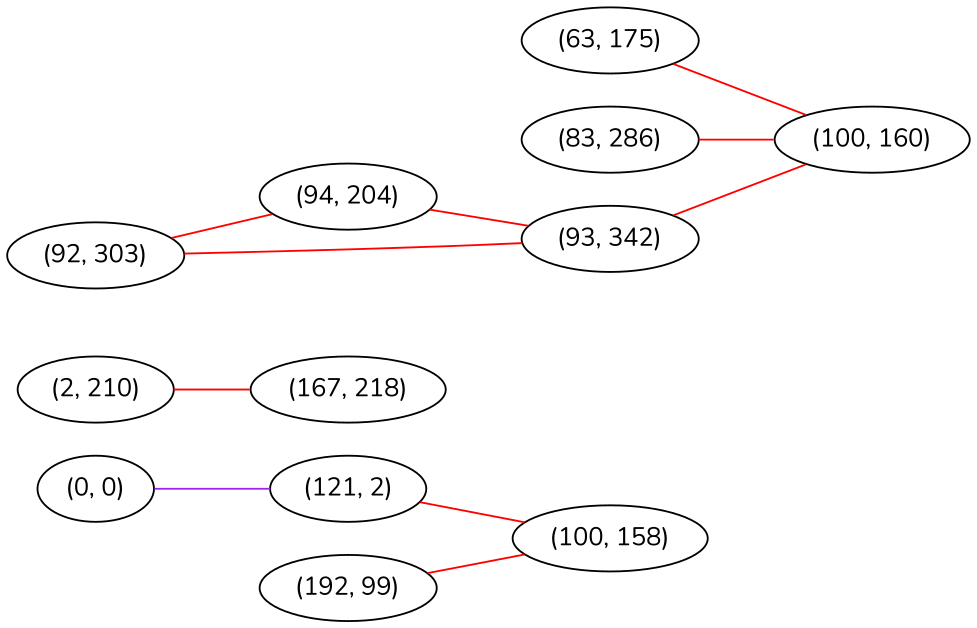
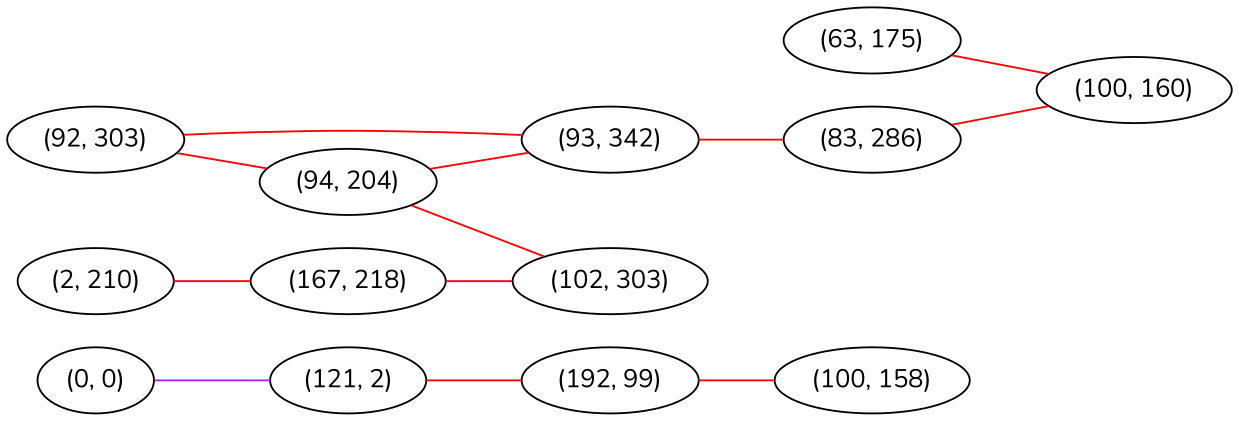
edge "(100, 160)" -- "(93, 342)": now "(83, 286)" -- "(93, 342)"
node "(102, 303)": added
edge "(121, 2)" -- "(100, 158)": now "(121, 2)" -- "(192, 99)"
